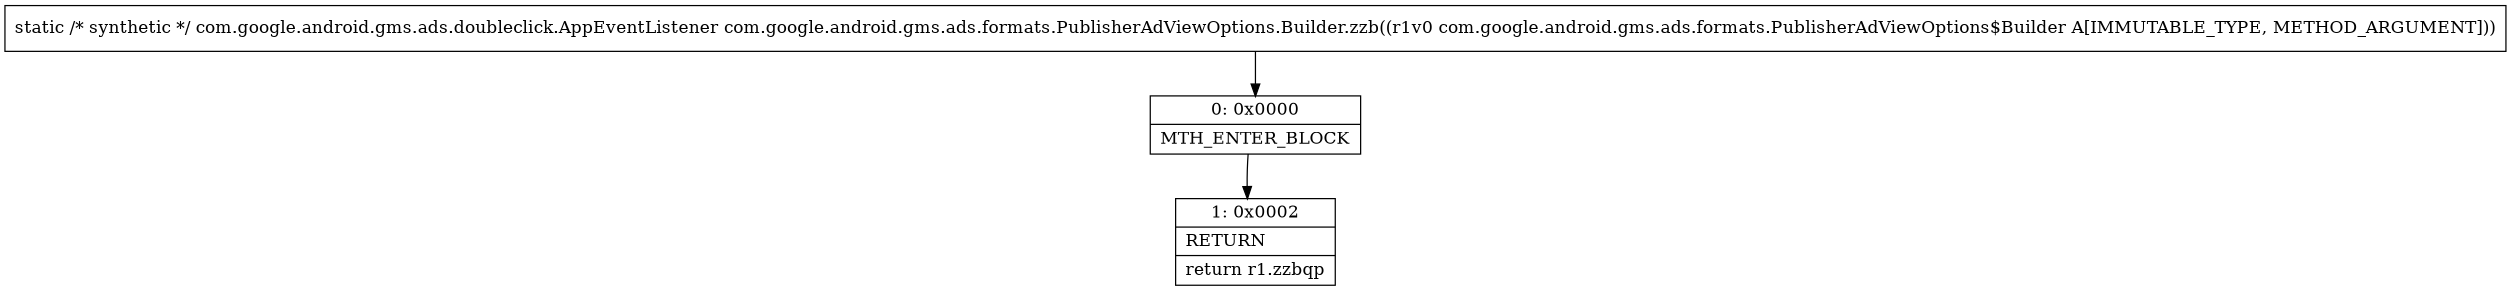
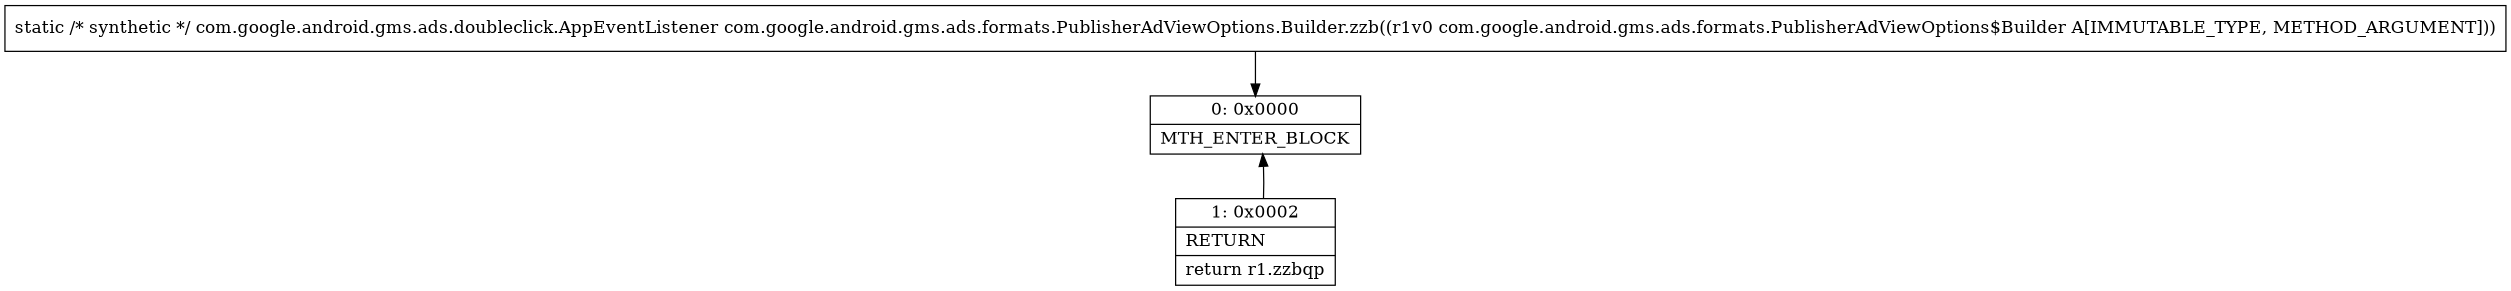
edge "0: 0x0000" -> "1: 0x0002": reversed
